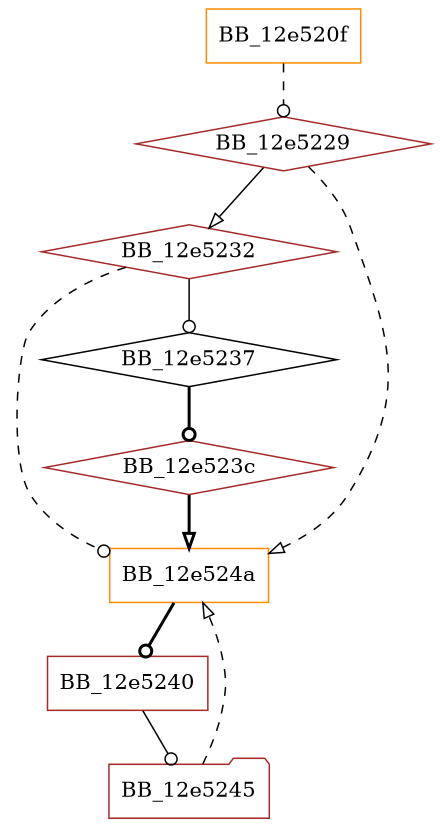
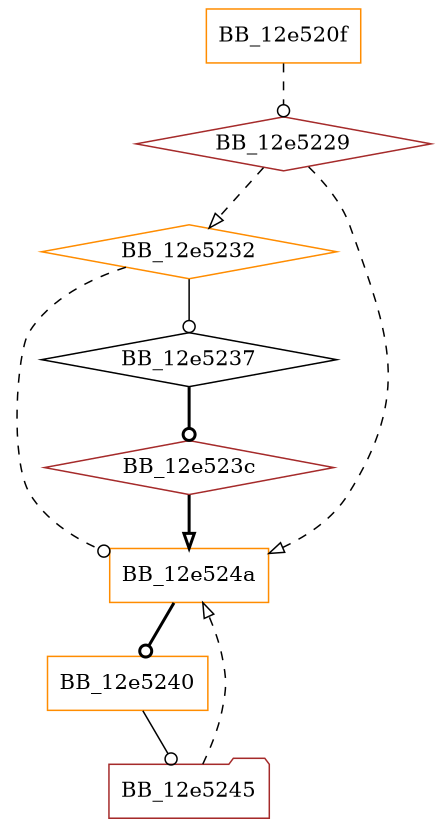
edge "BB_12e5229" -> "BB_12e5232": style solid -> dashed
node "BB_12e5232": color brown -> darkorange
node "BB_12e5240": color brown -> darkorange
